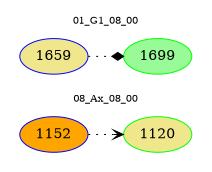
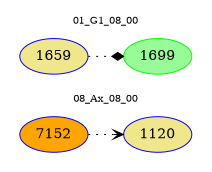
node "1152": label "1152" -> "7152"
node "1120": color green -> blue
